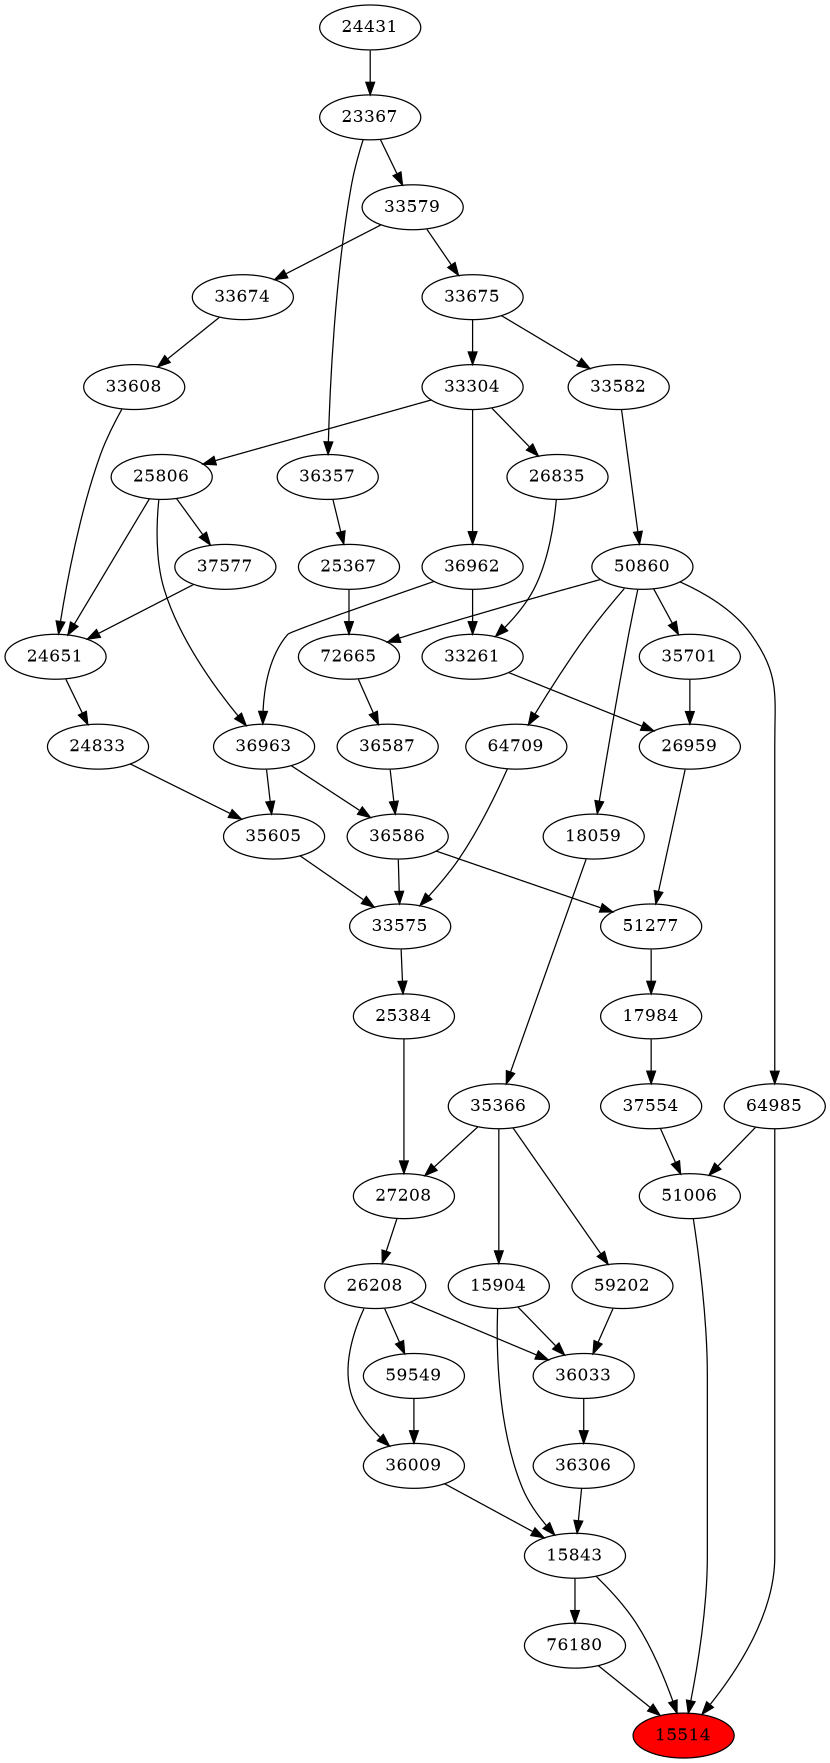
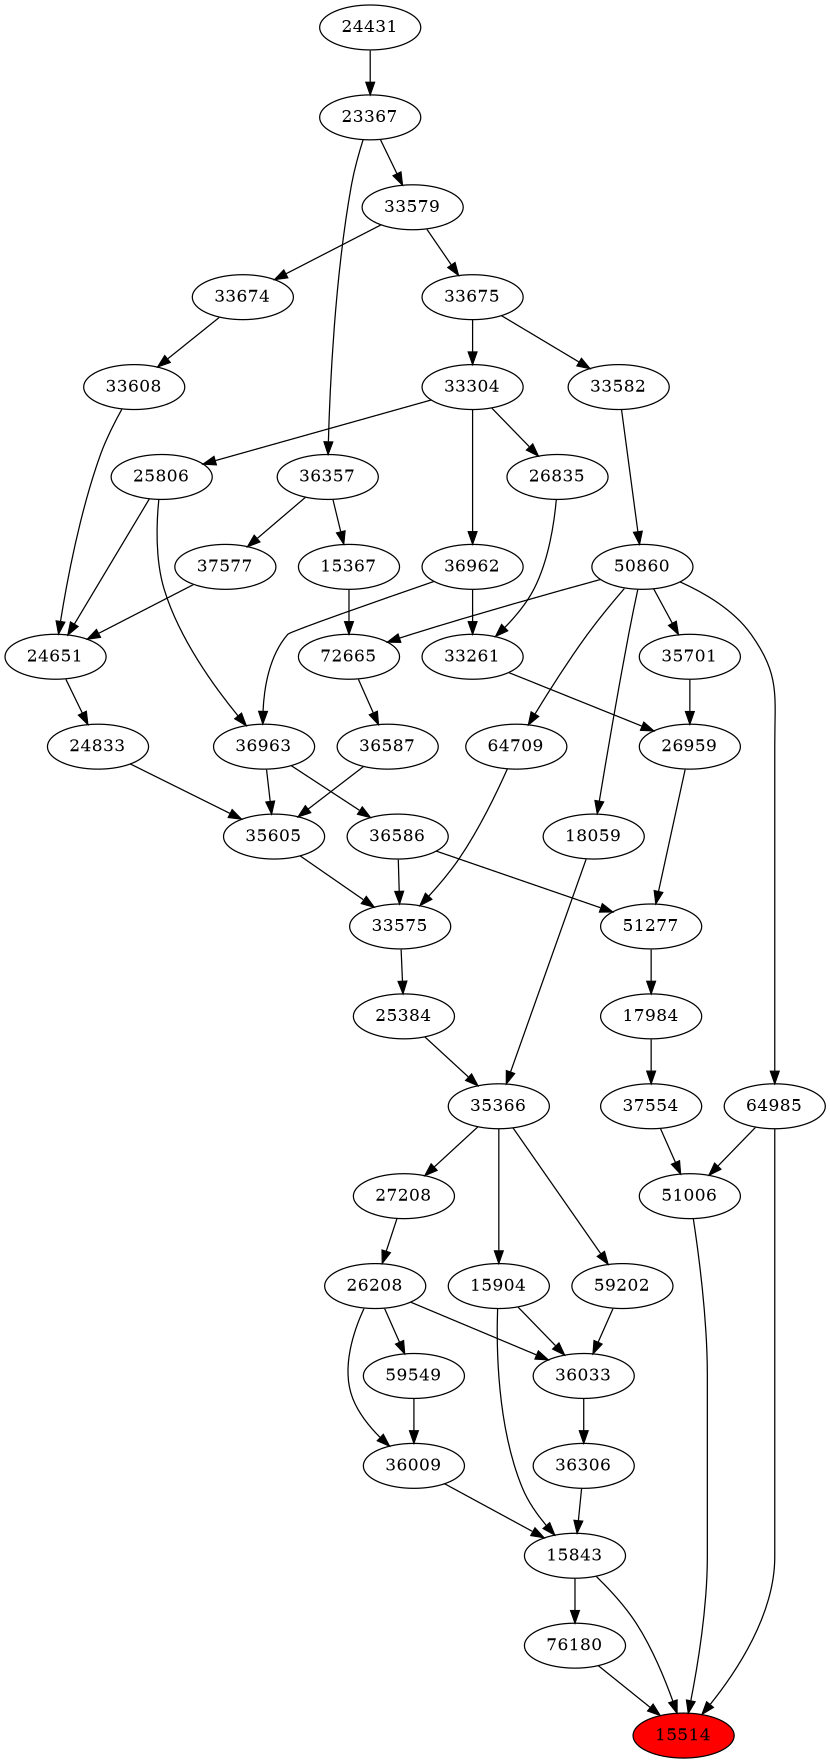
edge "25806" -> "37577": now "36357" -> "37577"
node "25367": label "25367" -> "15367"
edge "36587" -> "36586": now "36587" -> "35605"
edge "25384" -> "27208": now "25384" -> "35366"
